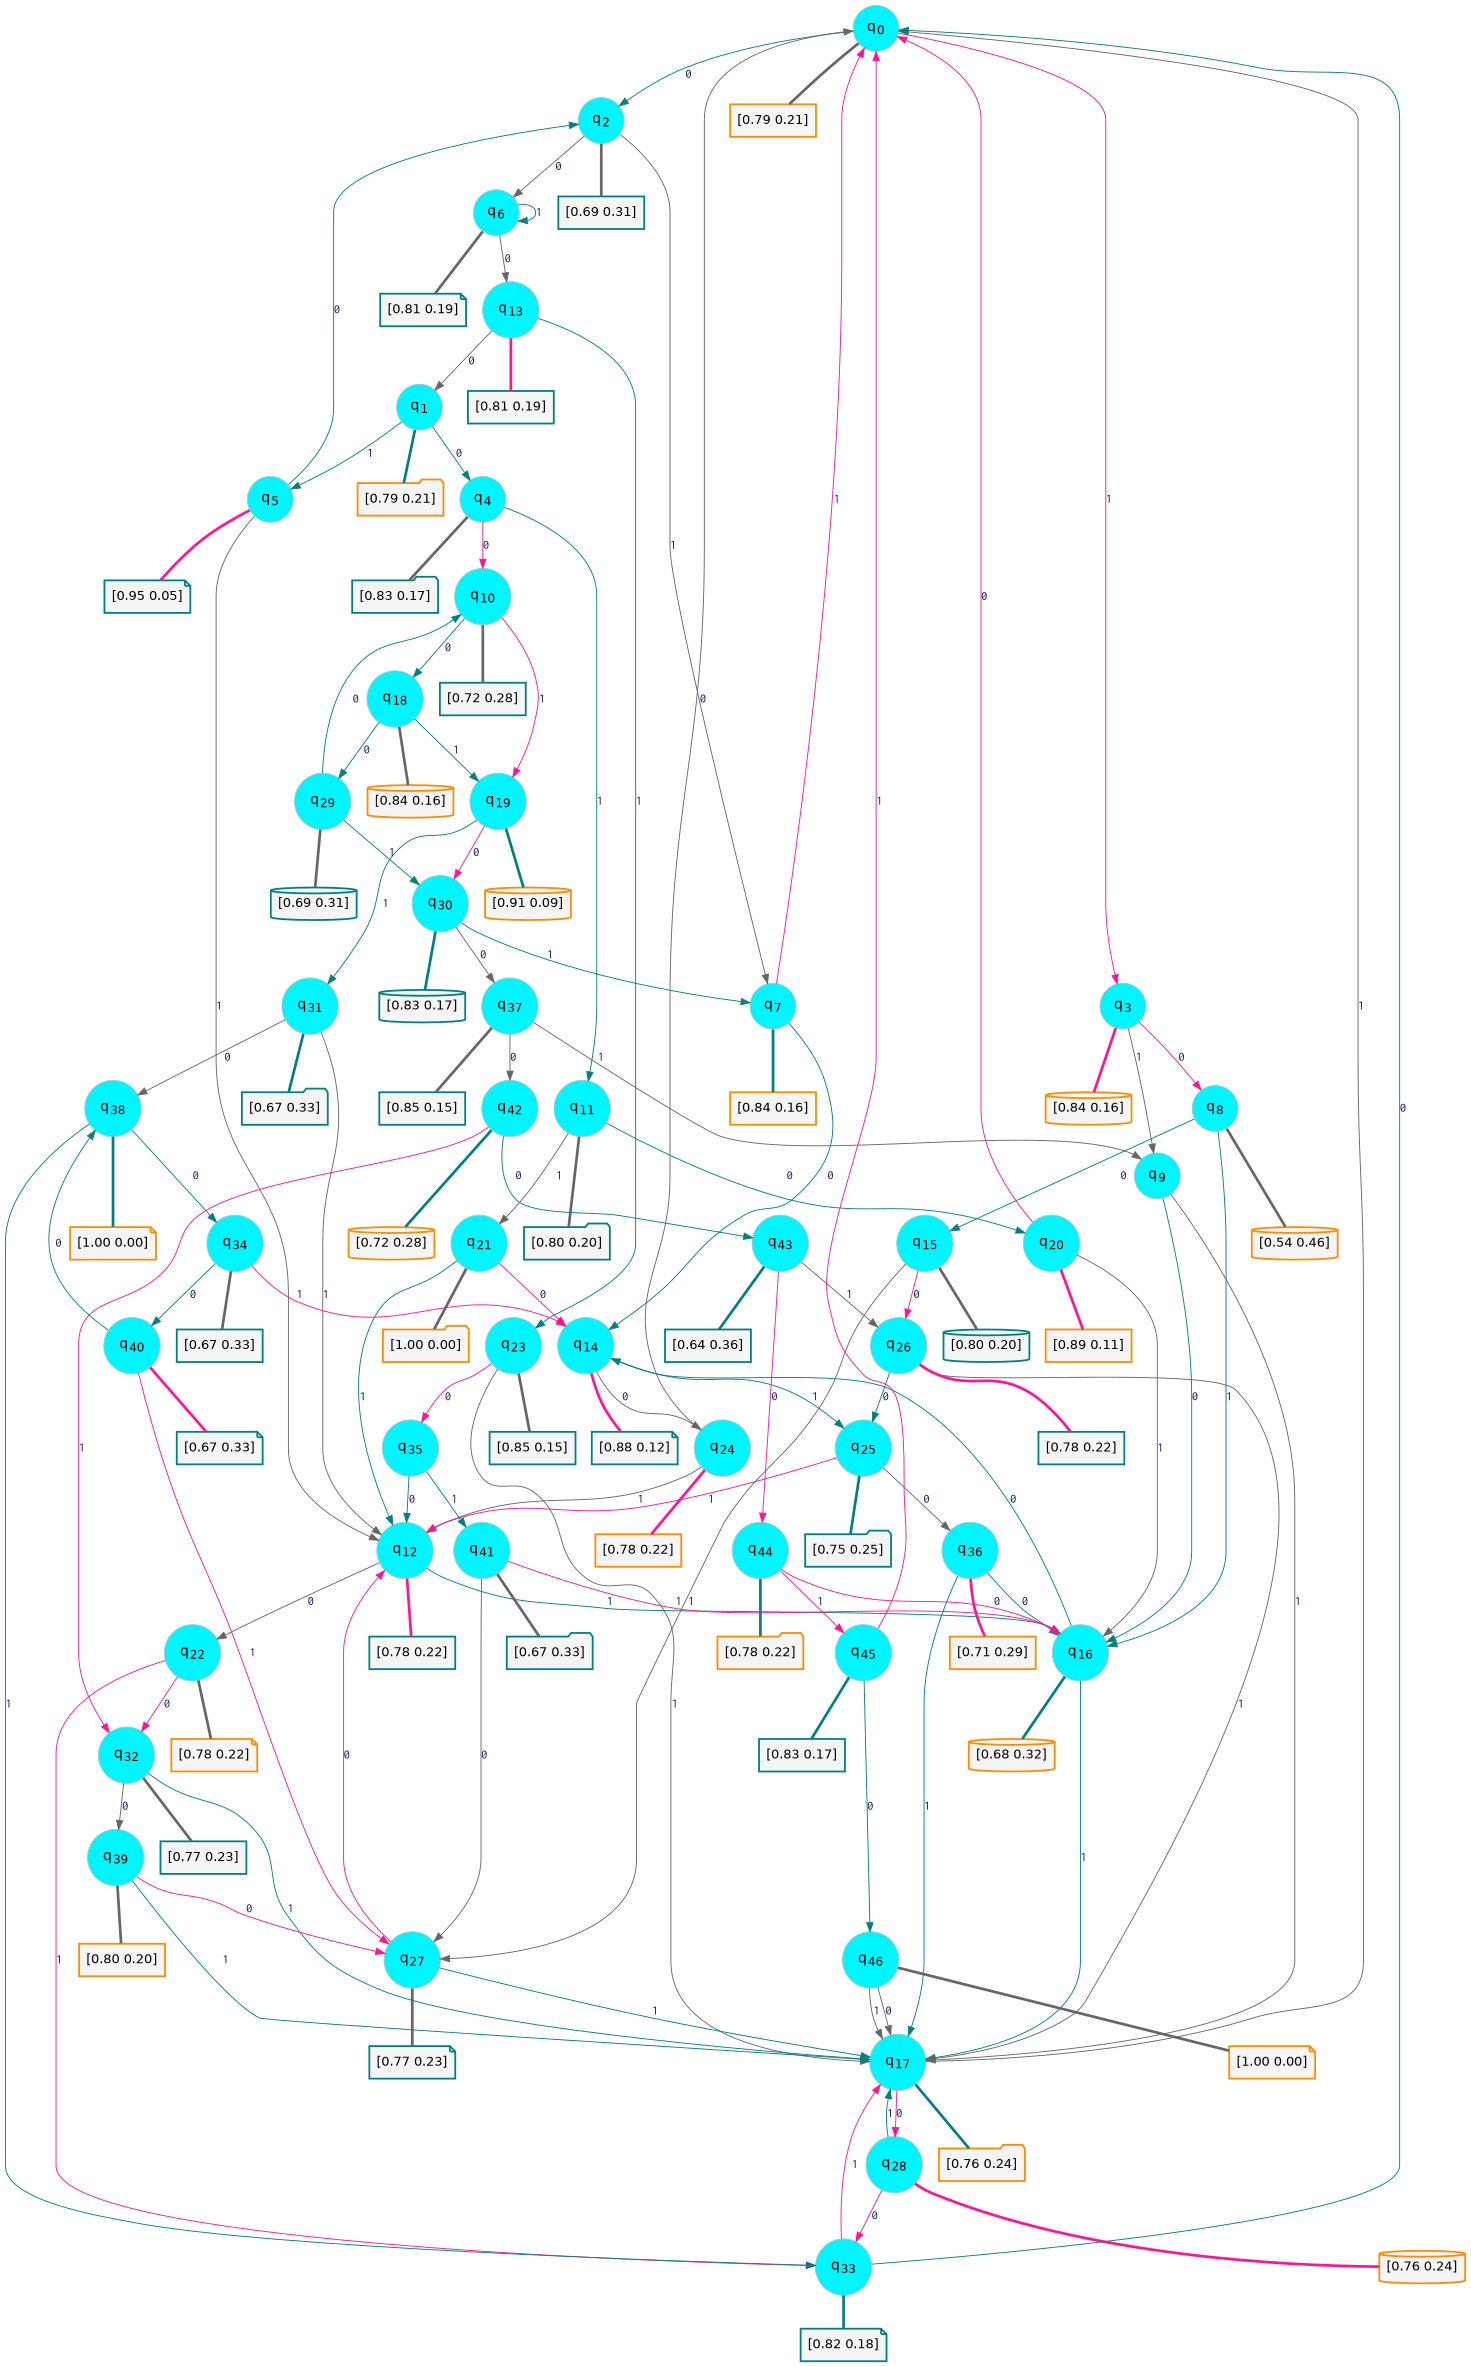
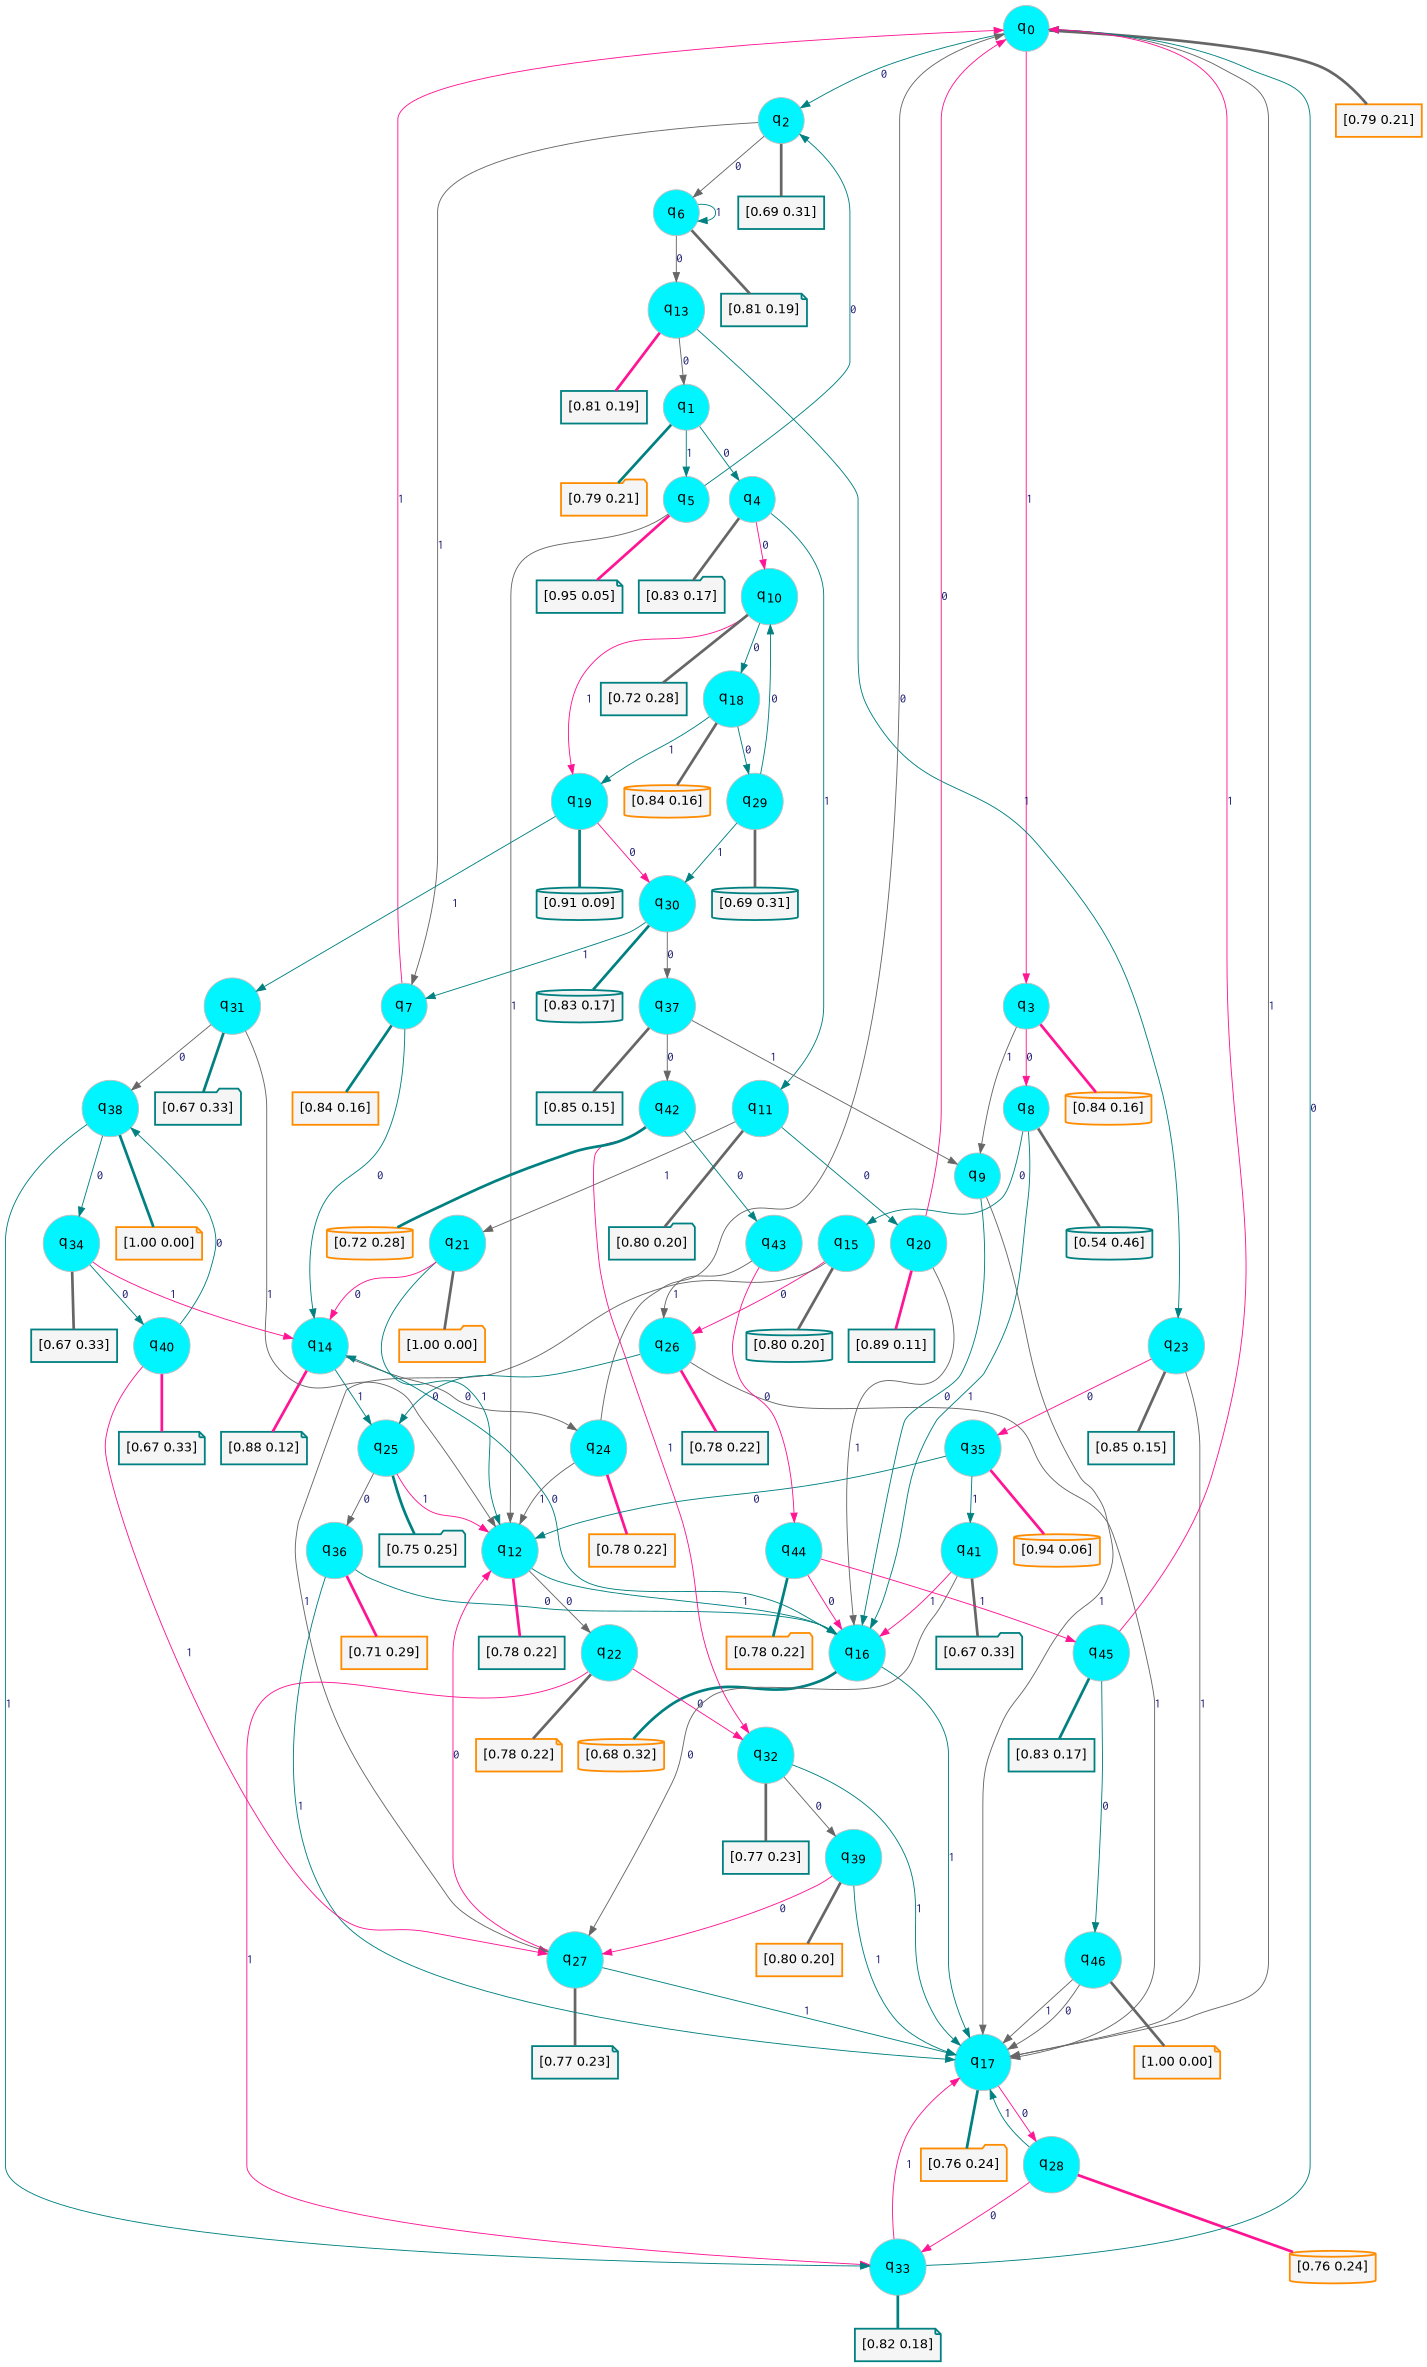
node "[0.91 0.09]": color darkorange -> teal
node "[0.54 0.46]": color darkorange -> teal
node "[0.64 0.36]": removed
node "[0.89 0.11]": color darkorange -> teal
node "[0.94 0.06]": added
